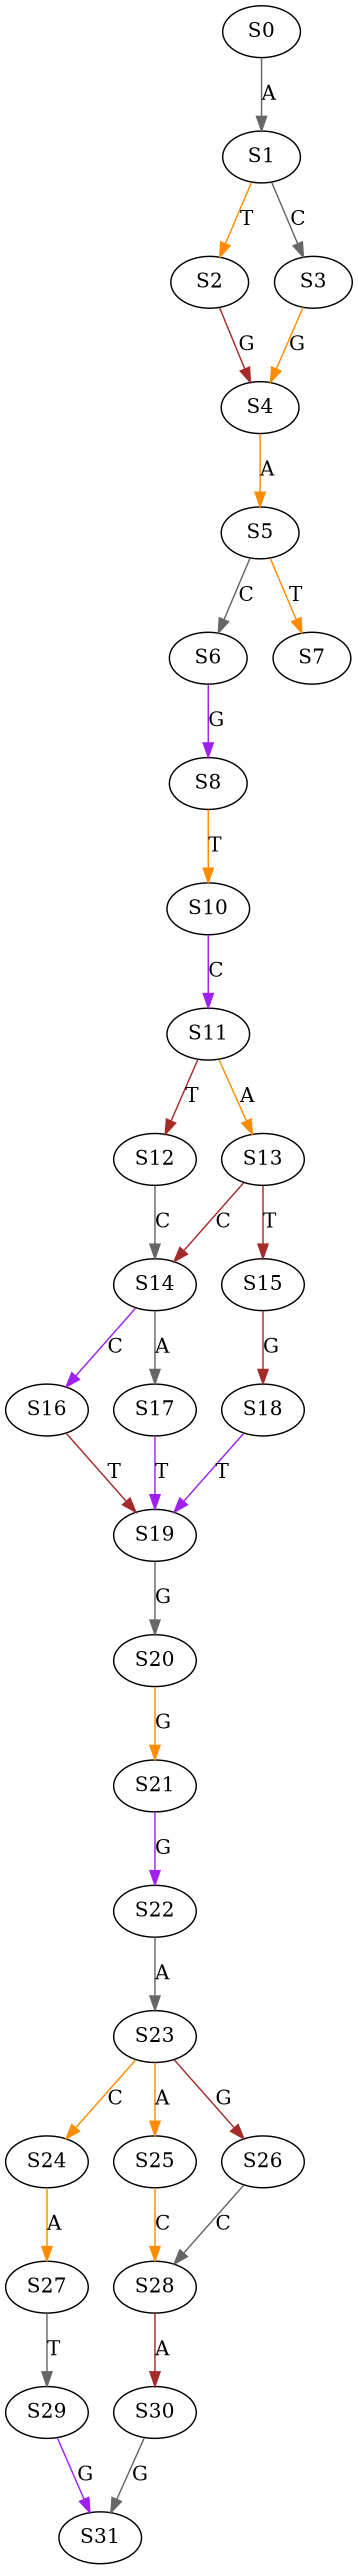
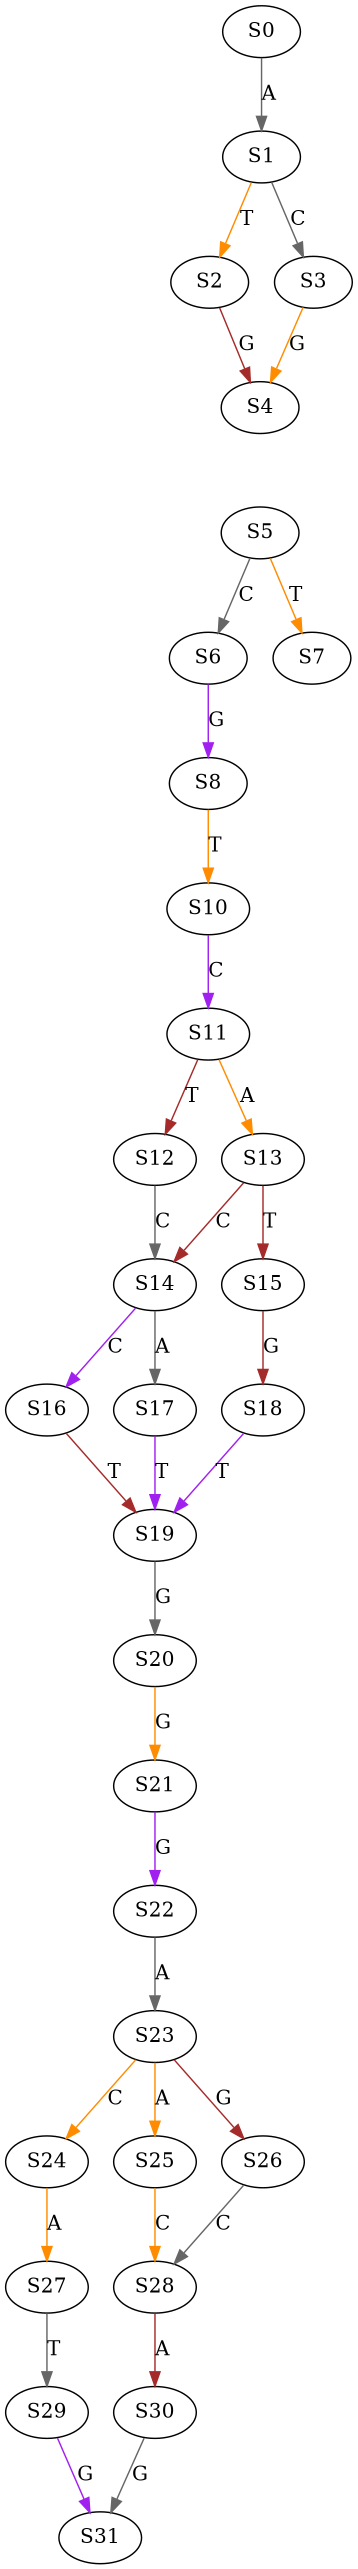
edge "S4" -> "S5": removed, label "A"
